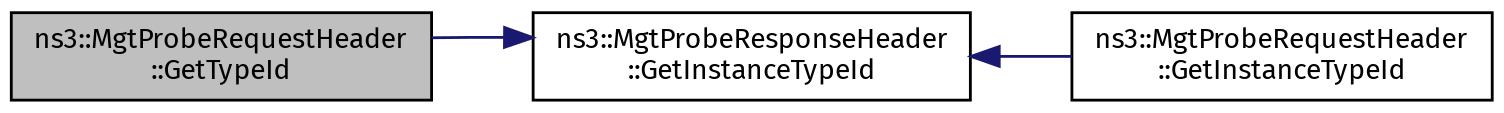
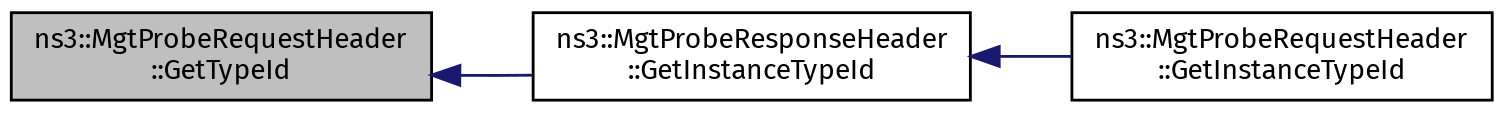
edge "ns3::MgtProbeRequestHeader ::GetTypeId" -> "ns3::MgtProbeResponseHeader ::GetInstanceTypeId": reversed
